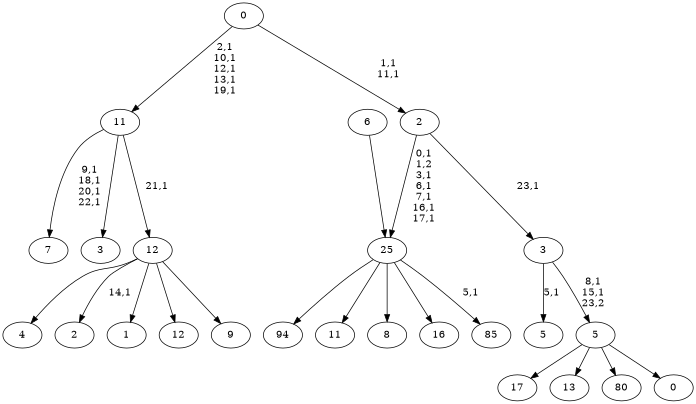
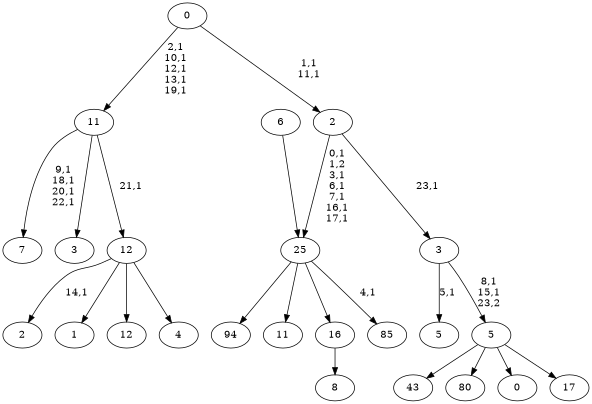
edge "25" -> "8": now "16" -> "8"
edge "25" -> "85": label "5,1" -> "4,1"
node "9": removed
node "13": label "13" -> "43"
